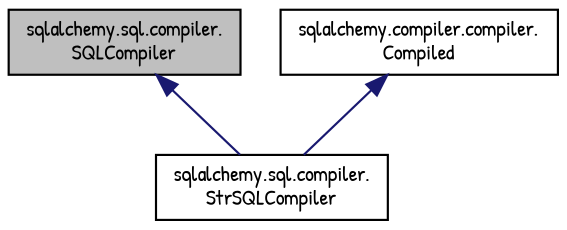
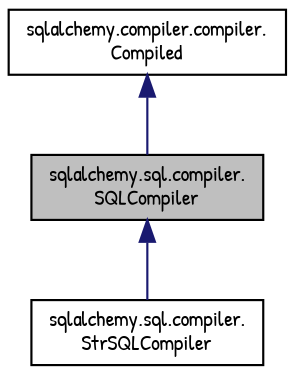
edge "sqlalchemy.sql.compiler. StrSQLCompiler" -> "sqlalchemy.compiler.compiler. Compiled": now "sqlalchemy.sql.compiler. SQLCompiler" -> "sqlalchemy.compiler.compiler. Compiled"
